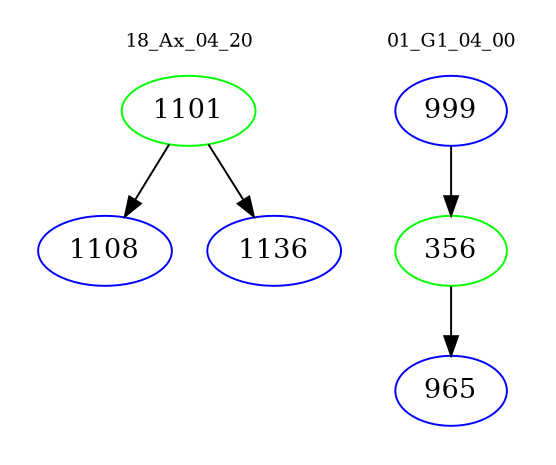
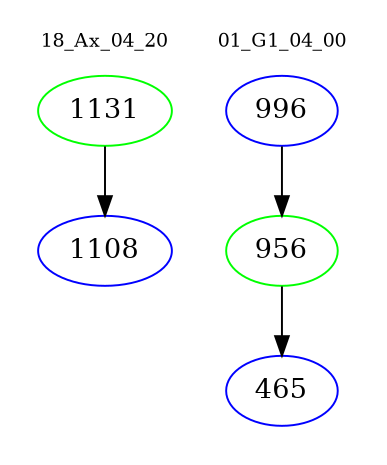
node "1101": label "1101" -> "1131"
node "999": label "999" -> "996"
node "1136": removed
node "356": label "356" -> "956"
node "965": label "965" -> "465"
